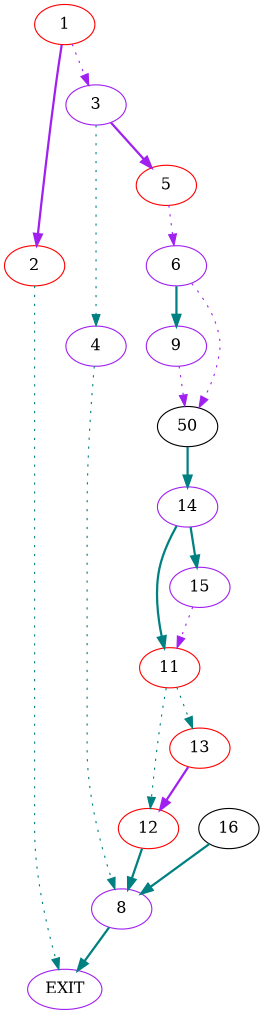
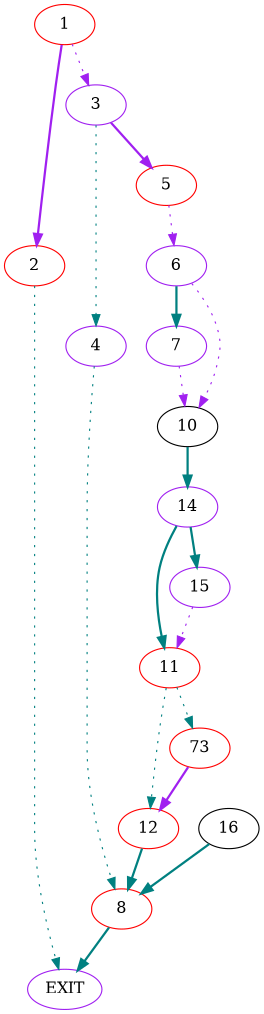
node "9": label "9" -> "7"
node "50": label "50" -> "10"
node "13": label "13" -> "73"
node "8": color purple -> red
